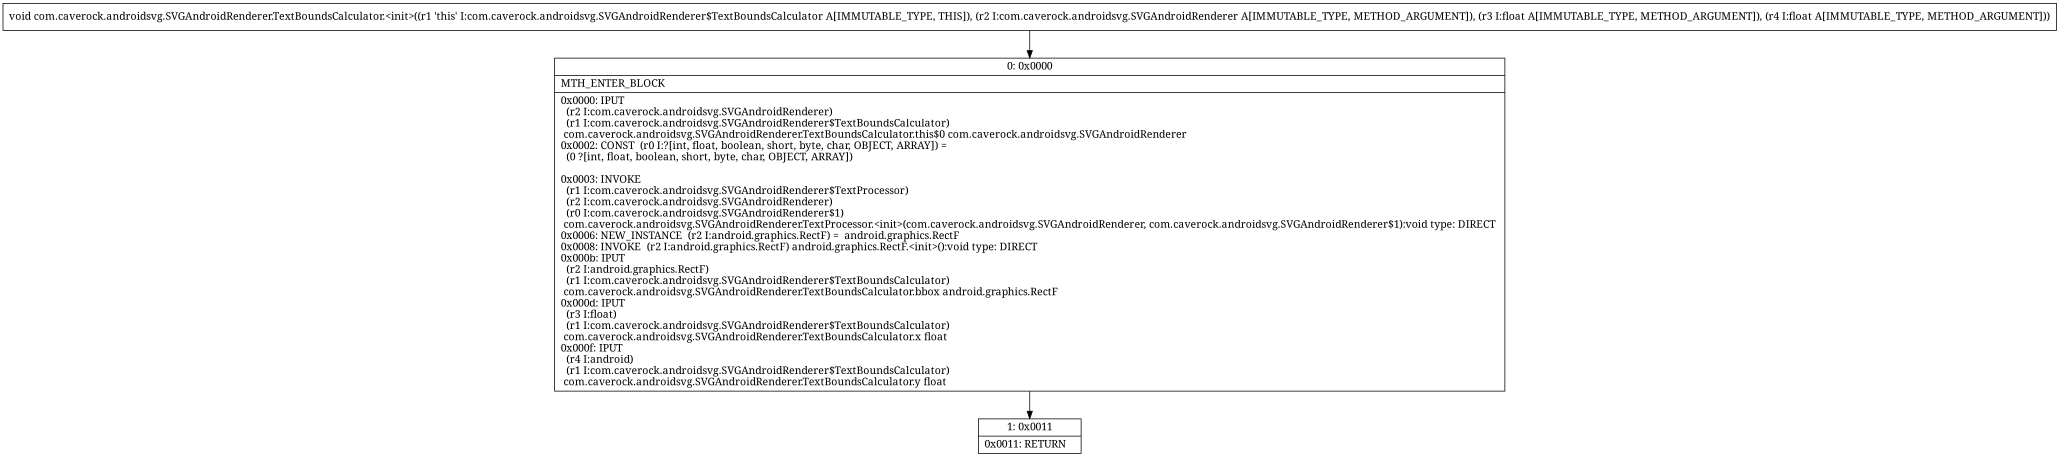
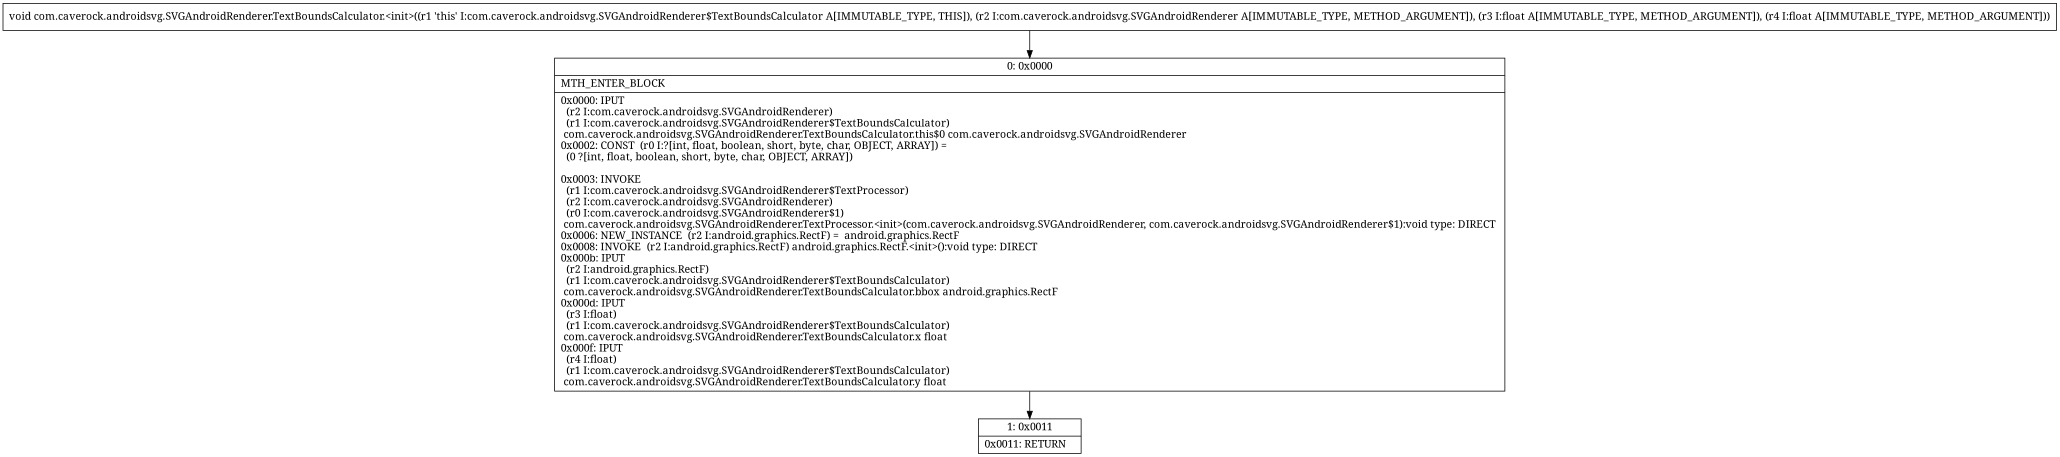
node "0: 0x0000": text "(r4 I:android)" -> "(r4 I:float)"
